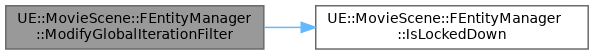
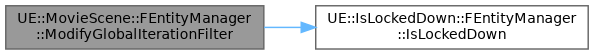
node "UE::MovieScene::FEntityManager ::IsLockedDown": label "UE::MovieScene::FEntityManager ::IsLockedDown" -> "UE::IsLockedDown::FEntityManager ::IsLockedDown"
